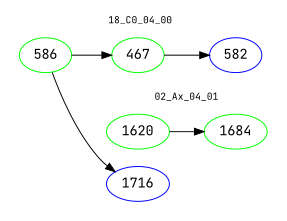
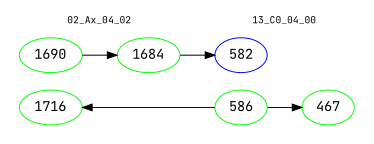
cluster "18_C0_04_00": label "18_C0_04_00" -> "13_C0_04_00"
edge "467" -> "582": now "1684" -> "582"
cluster "02_Ax_04_01": label "02_Ax_04_01" -> "02_Ax_04_02"
node "1620": label "1620" -> "1690"
node "1716": color blue -> green
